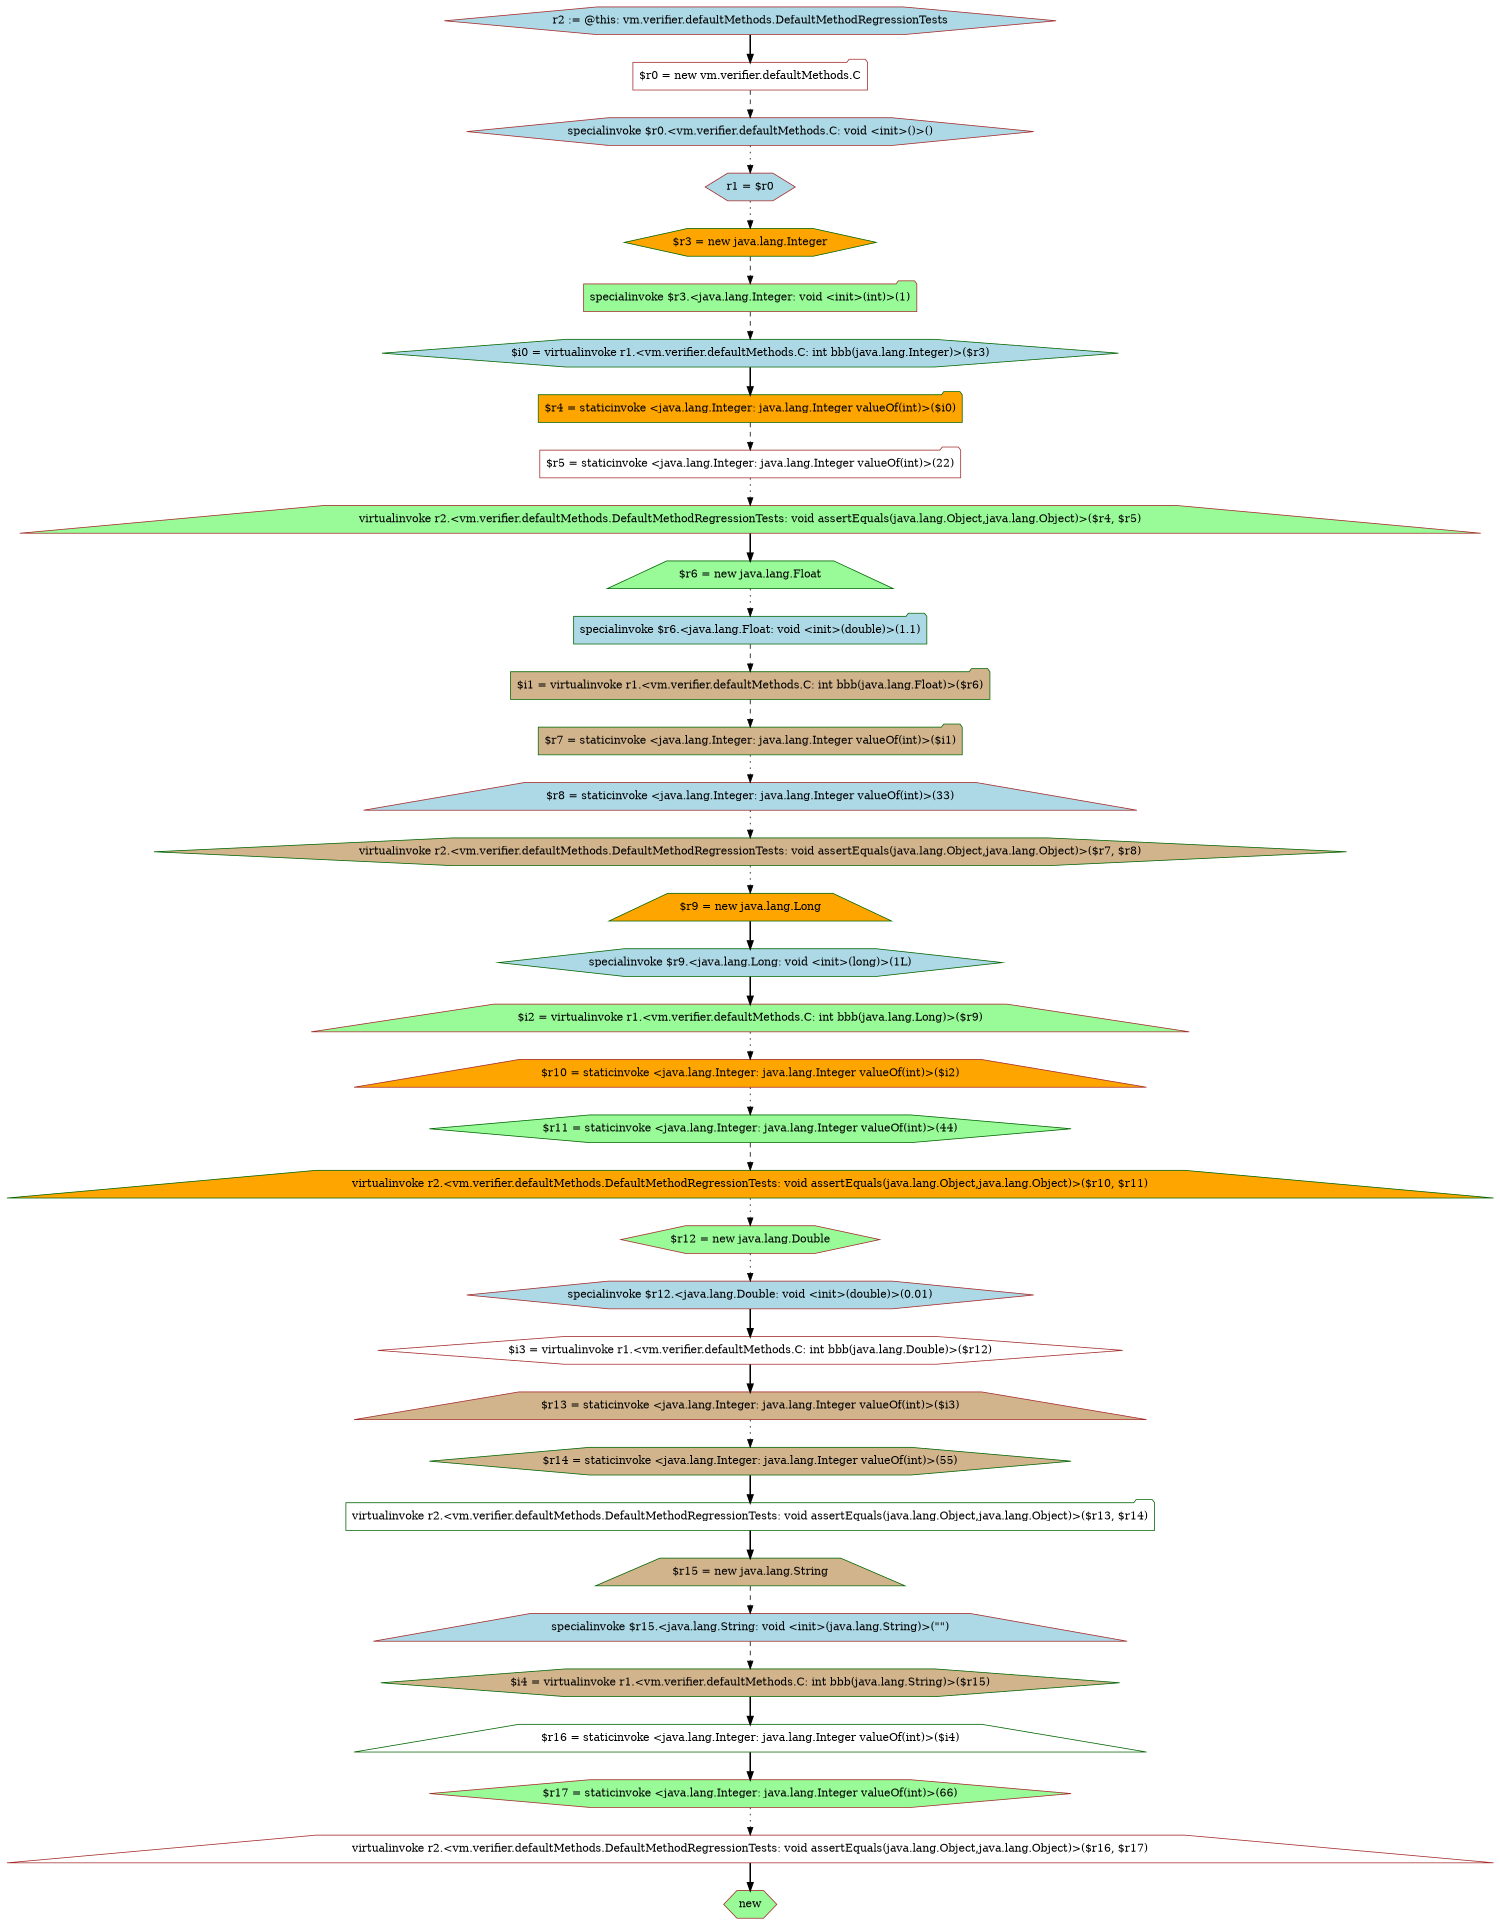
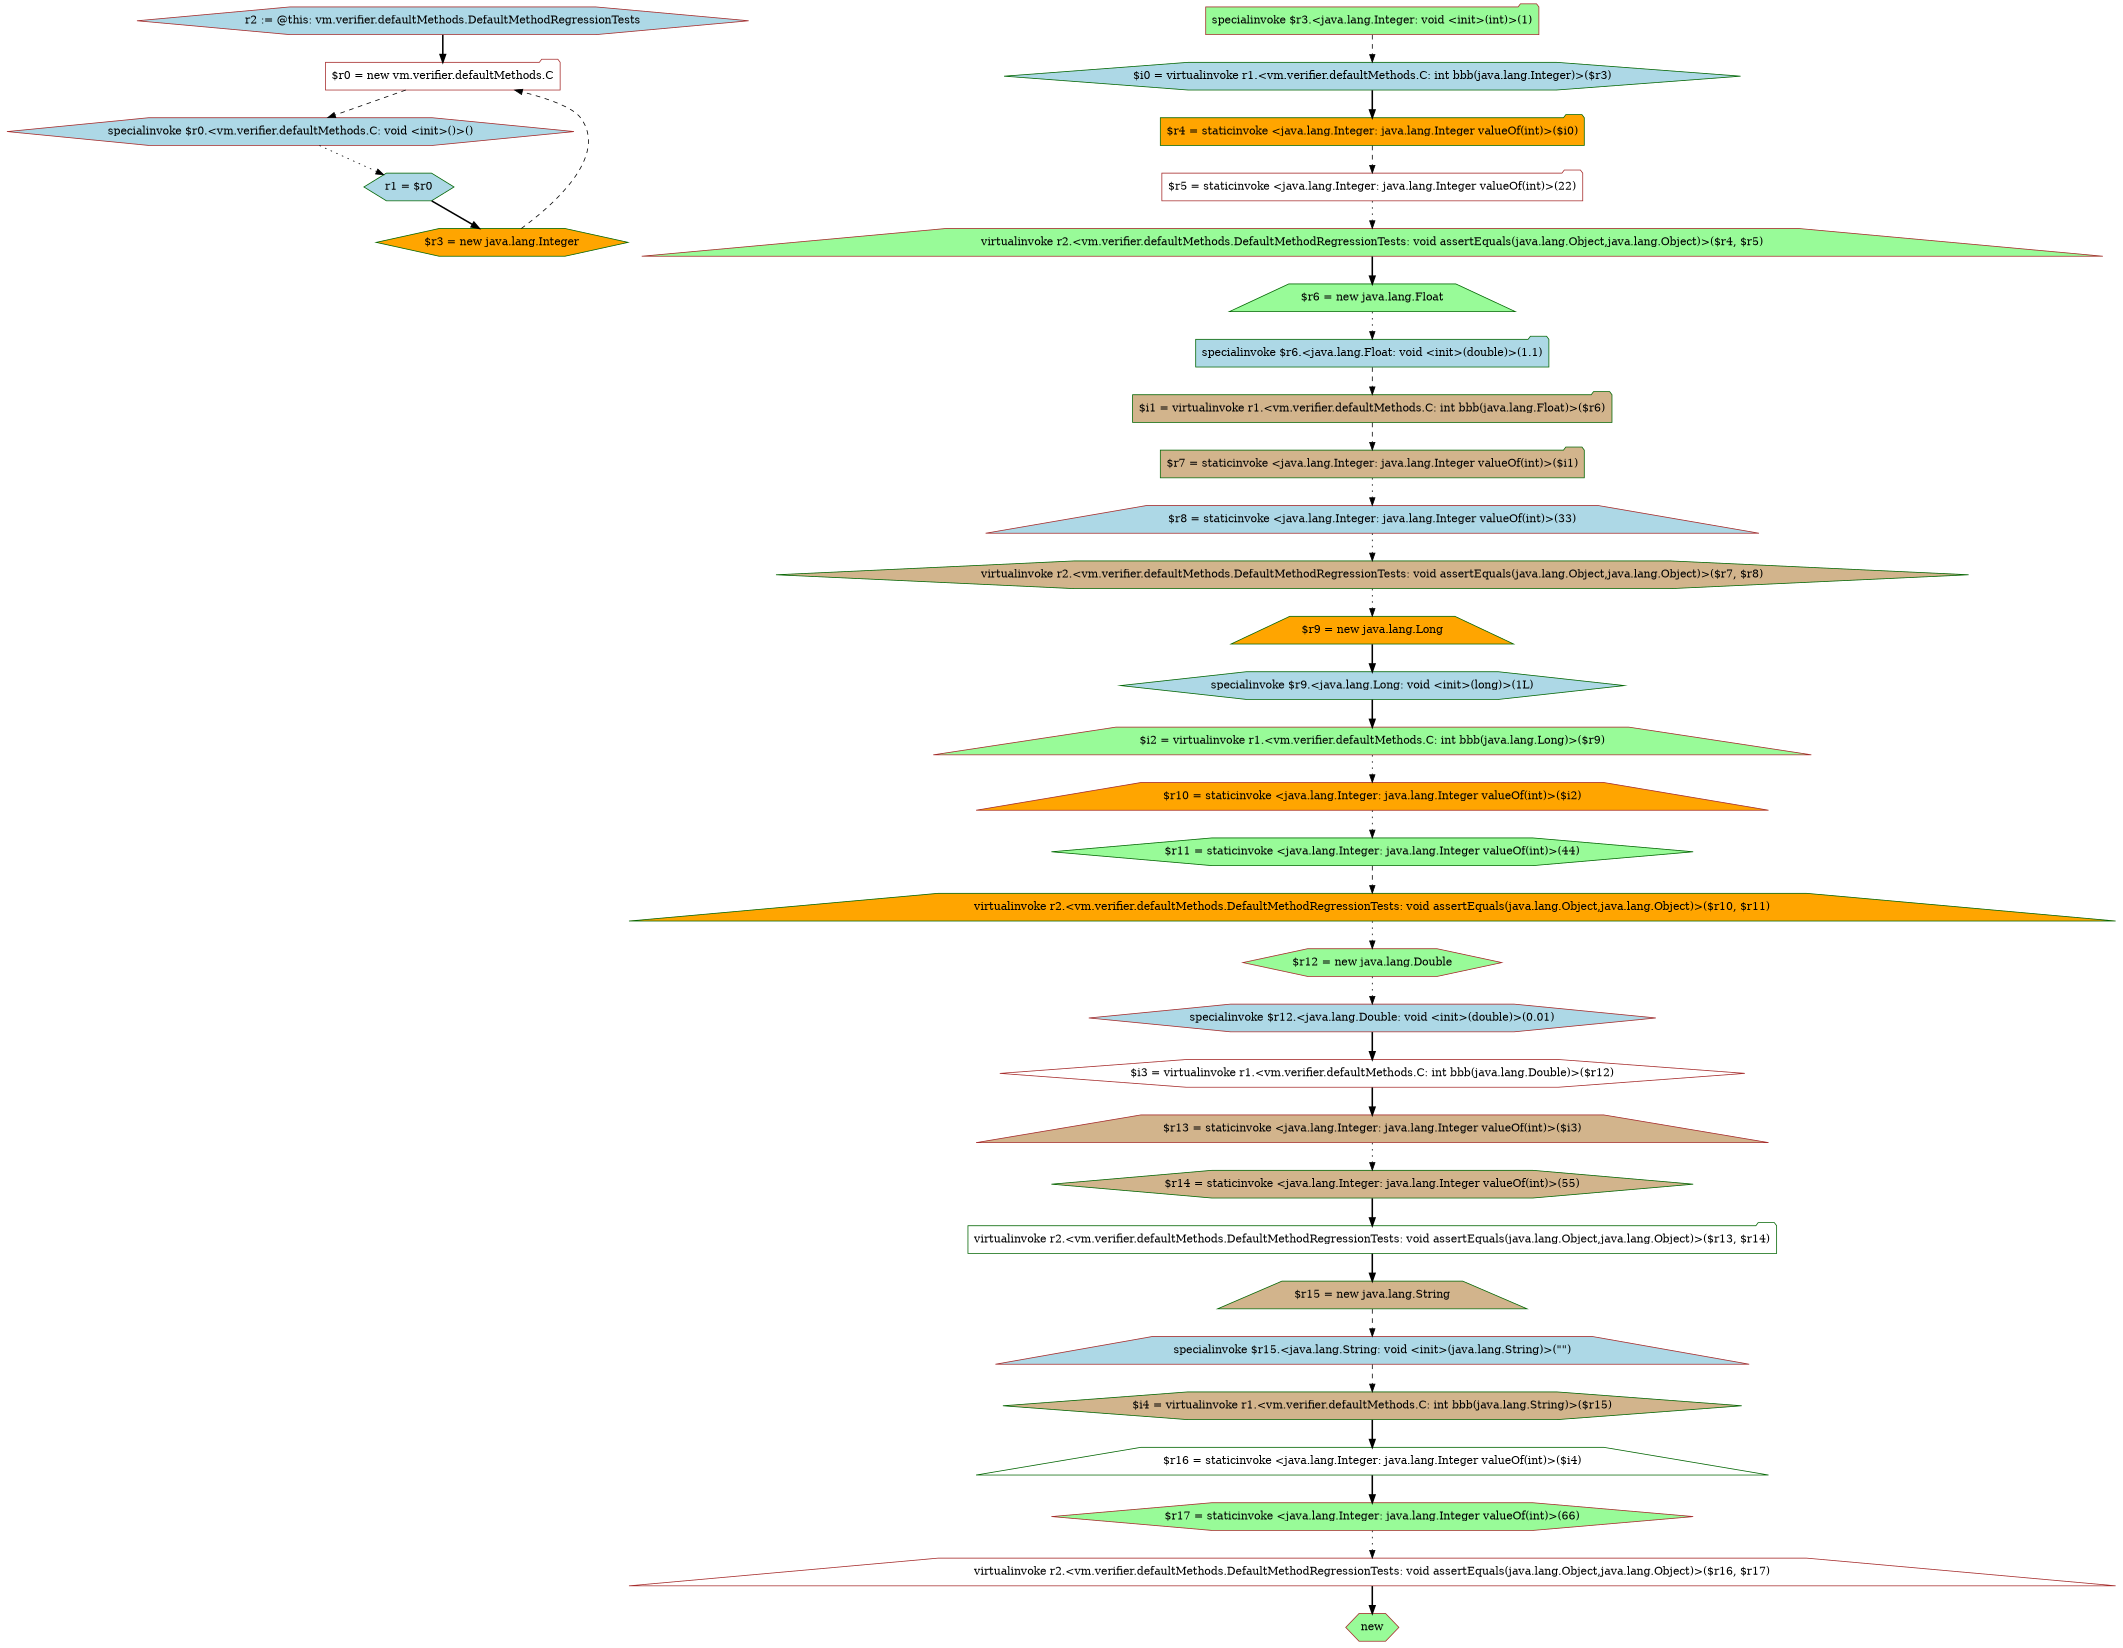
node "r1 = $r0": color brown -> darkgreen
edge "r1 = $r0" -> "$r3 = new java.lang.Integer": style dotted -> bold
edge "$r3 = new java.lang.Integer" -> "specialinvoke $r3.<java.lang.Integer: void <init>(int)>(1)": now "$r3 = new java.lang.Integer" -> "$r0 = new vm.verifier.defaultMethods.C"
